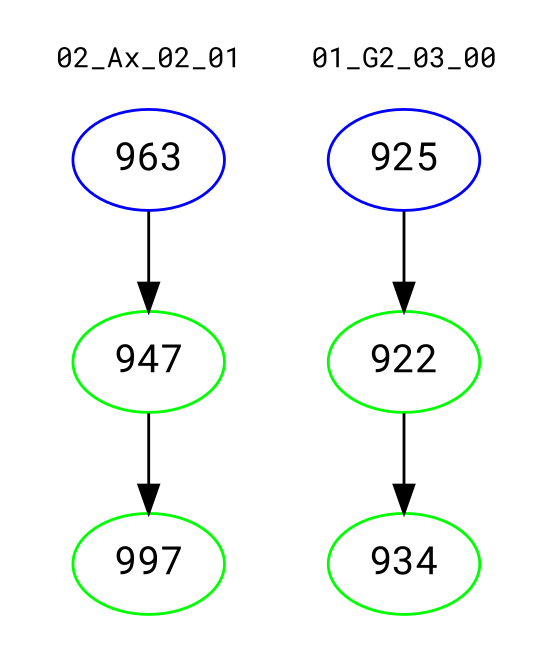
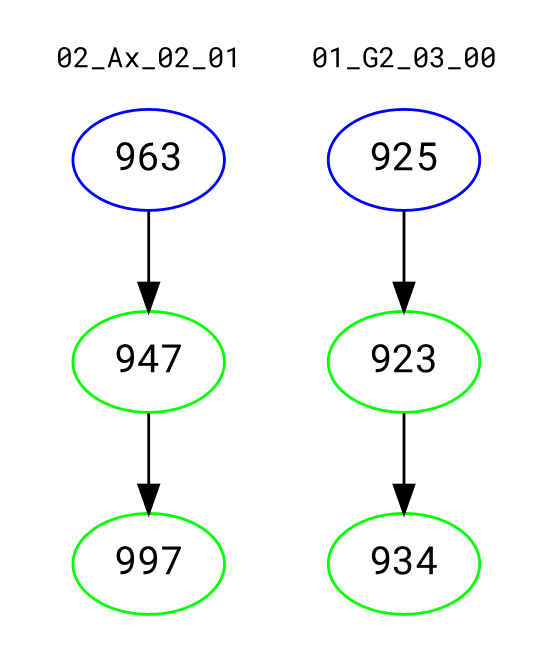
node "922": label "922" -> "923"
